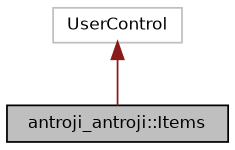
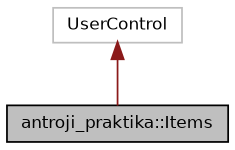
node "antroji_antroji::Items": label "antroji_antroji::Items" -> "antroji_praktika::Items"
